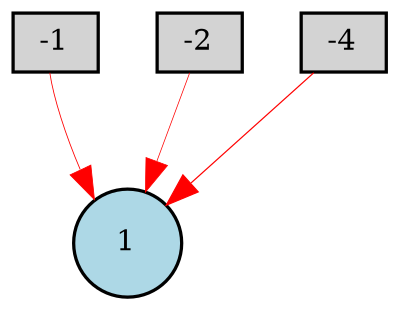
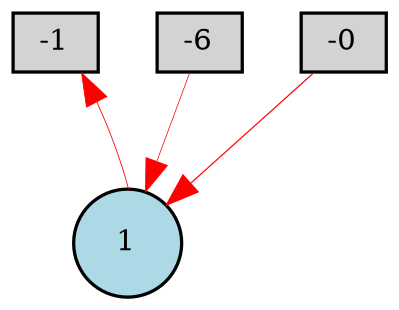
node "-2": label "-2" -> "-6"
node "-4": label "-4" -> "-0"
edge "-1" -> "1": reversed
